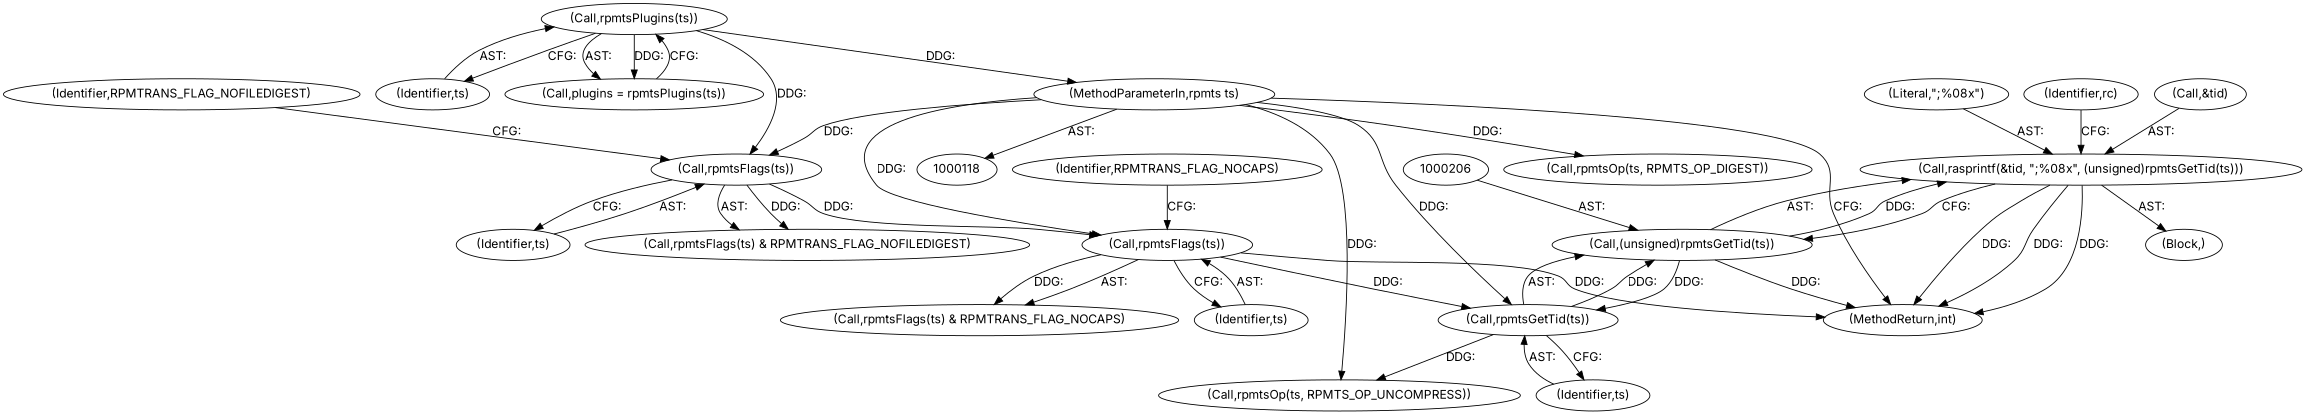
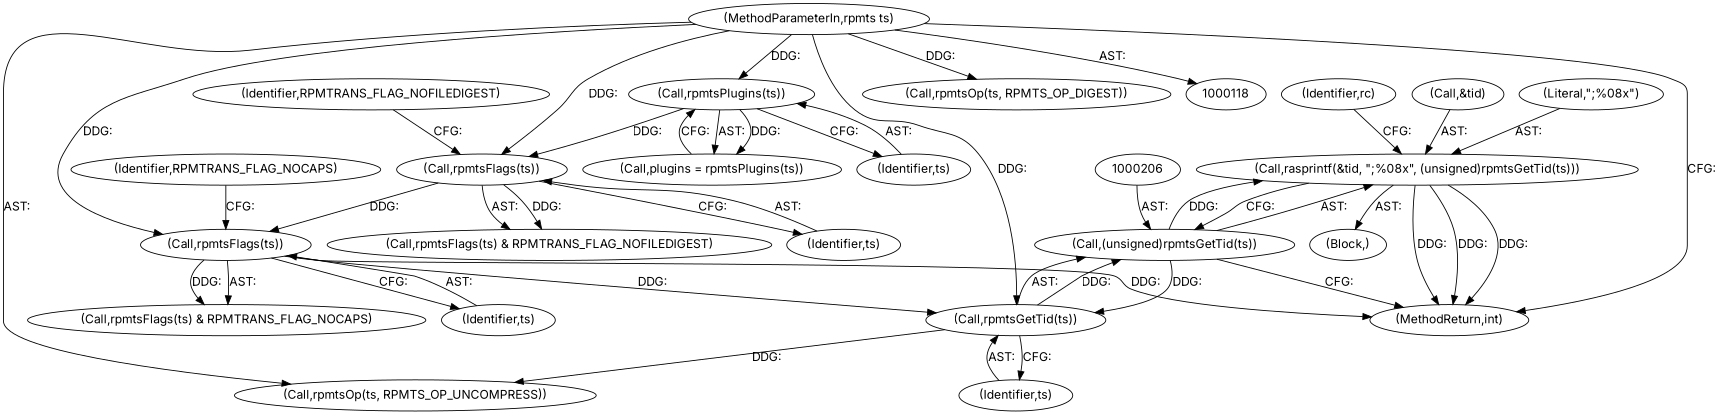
edge "(Call,rpmtsPlugins(ts))" -> "(MethodParameterIn,rpmts ts)": reversed
edge "(MethodParameterIn,rpmts ts)" -> "(Call,rpmtsOp(ts, RPMTS_OP_UNCOMPRESS))": label "DDG: " -> "AST: "
edge "(Call,(unsigned)rpmtsGetTid(ts))" -> "(MethodReturn,int)": label "DDG: " -> "CFG: "
